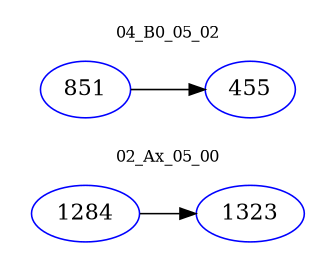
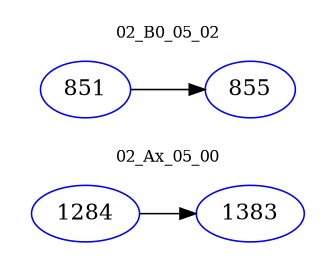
cluster "04_B0_05_02": label "04_B0_05_02" -> "02_B0_05_02"
node "455": label "455" -> "855"
node "1323": label "1323" -> "1383"
